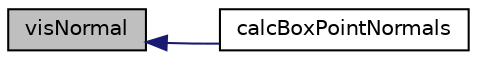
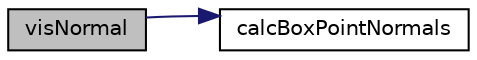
edge "calcBoxPointNormals" -> "visNormal": reversed
